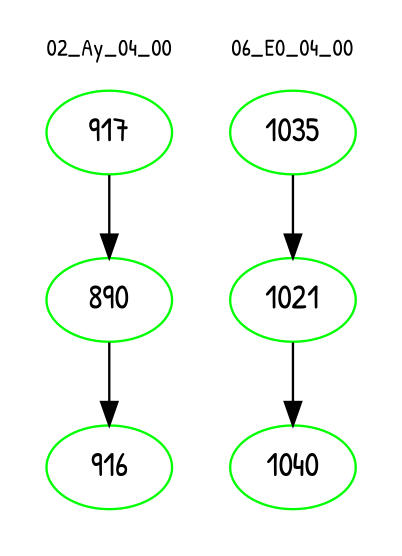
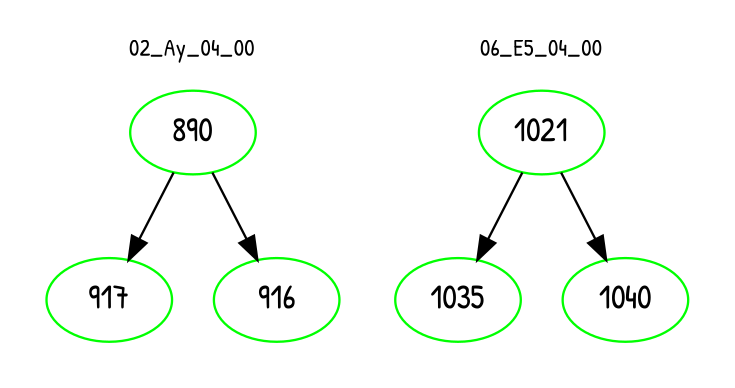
cluster "06_E0_04_00": label "06_E0_04_00" -> "06_E5_04_00"
edge "917" -> "890": reversed
edge "1035" -> "1021": reversed
